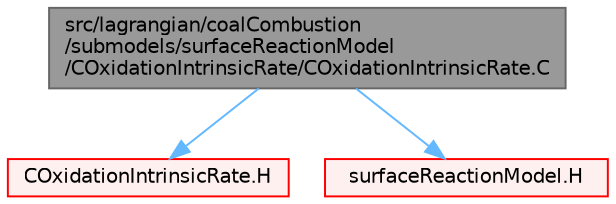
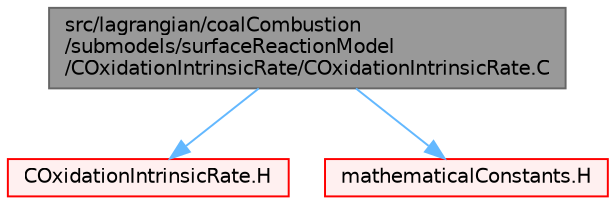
node "surfaceReactionModel.H": label "surfaceReactionModel.H" -> "mathematicalConstants.H"
